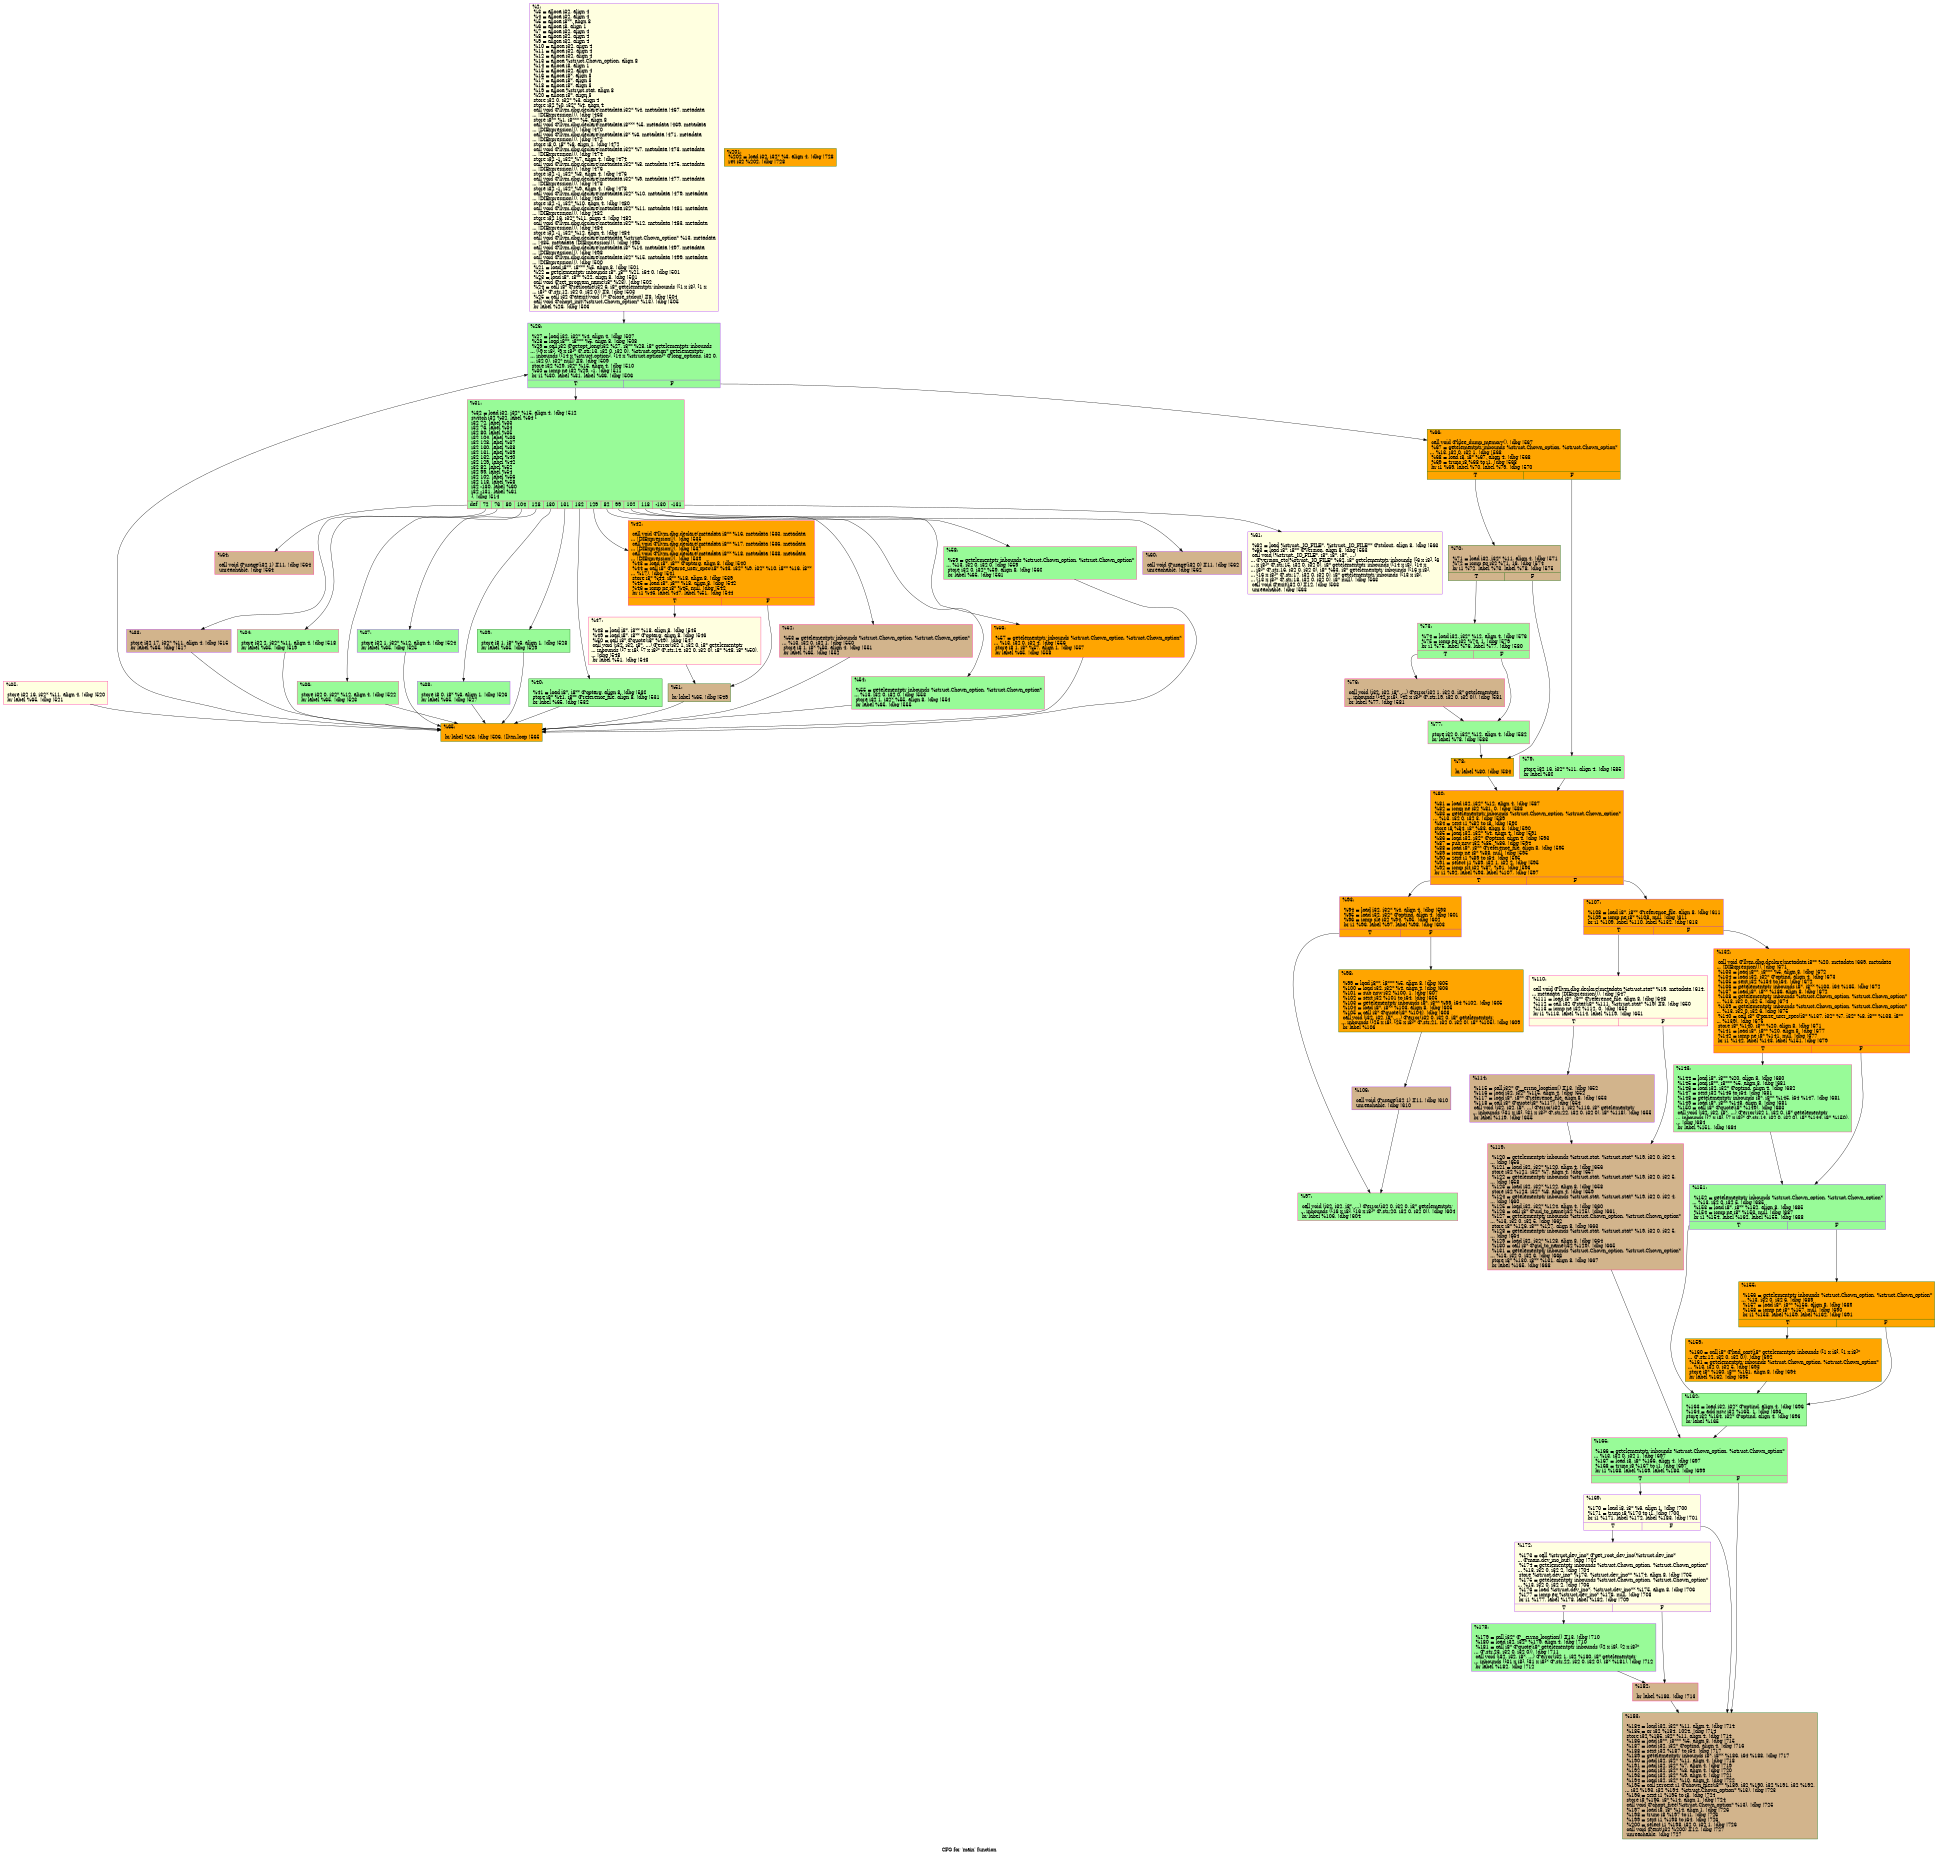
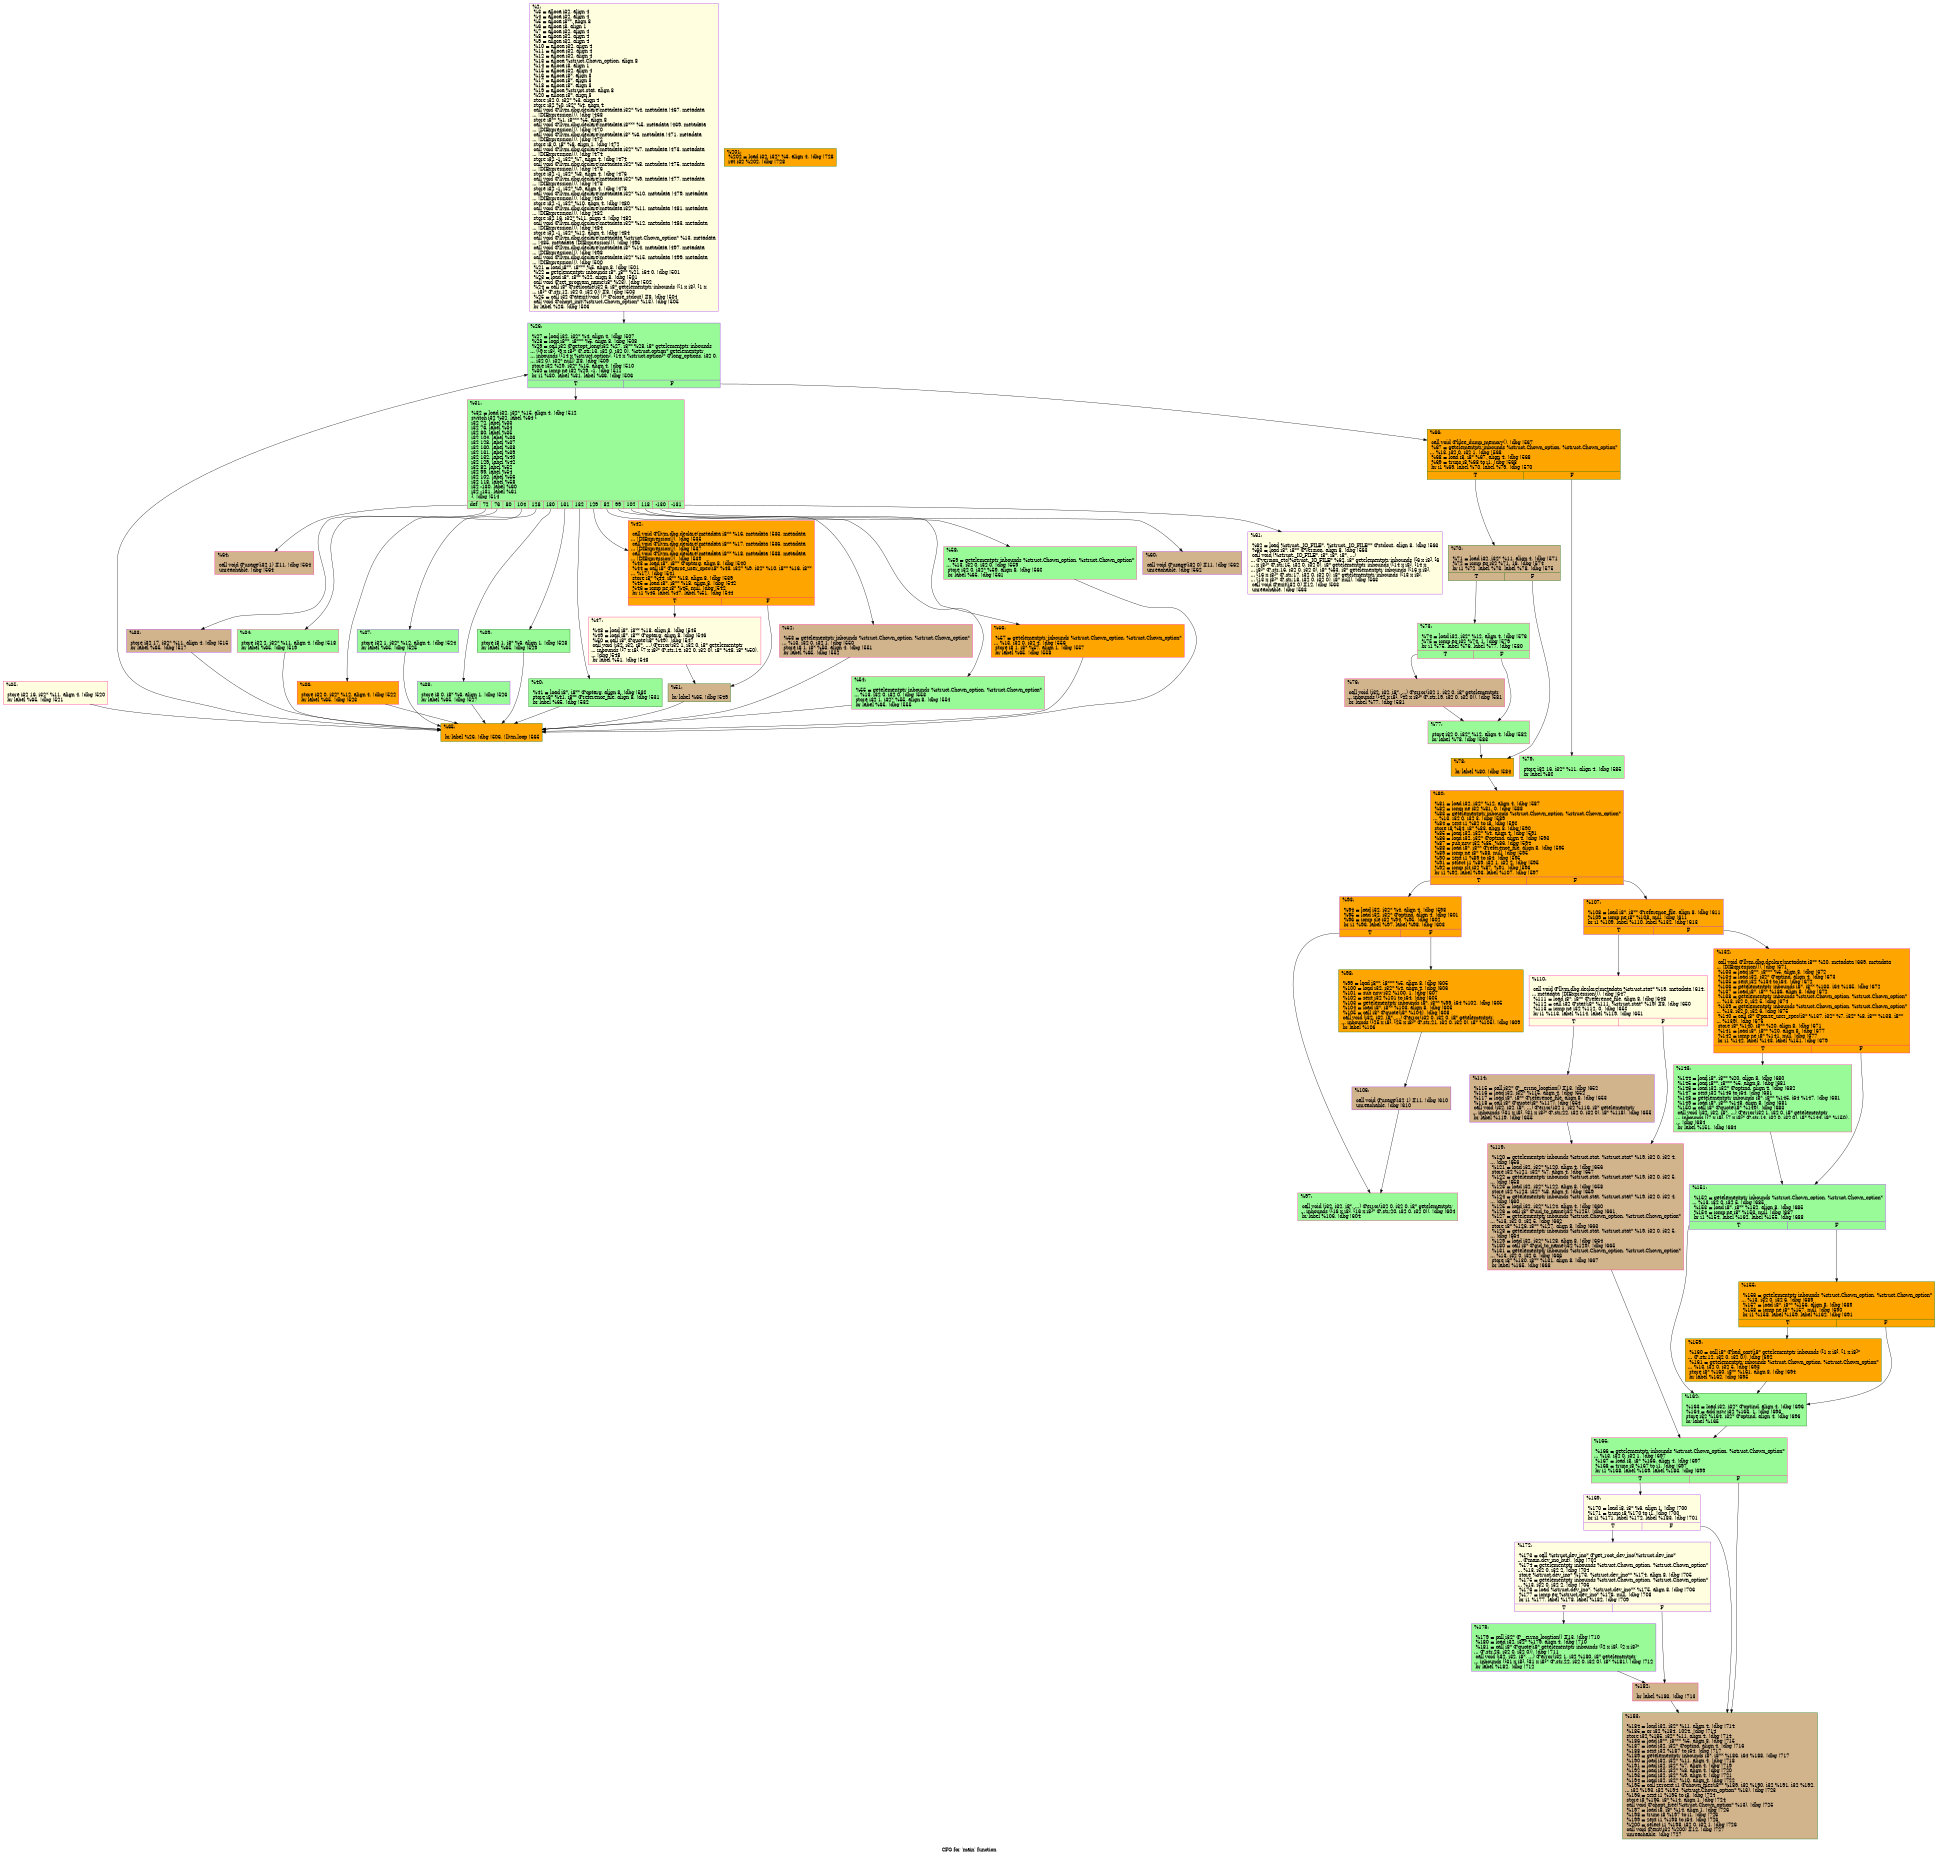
node "%36:": fillcolor palegreen -> orange
edge "%79:" -> "%80:": removed
